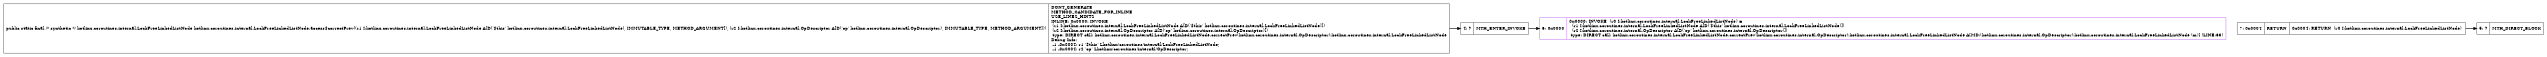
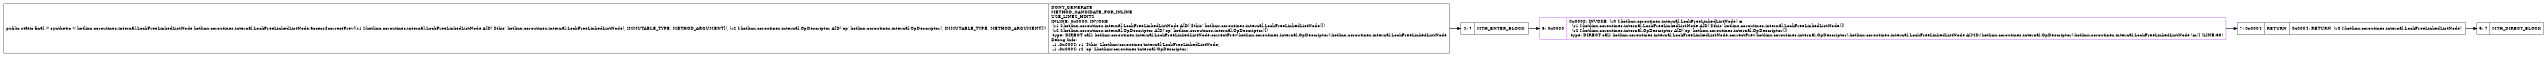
node "4: ?": text "MTH_ENTER_INVOKE" -> "MTH_ENTER_BLOCK"
edge "6: 0x0000" -> "7: 0x0004": added
